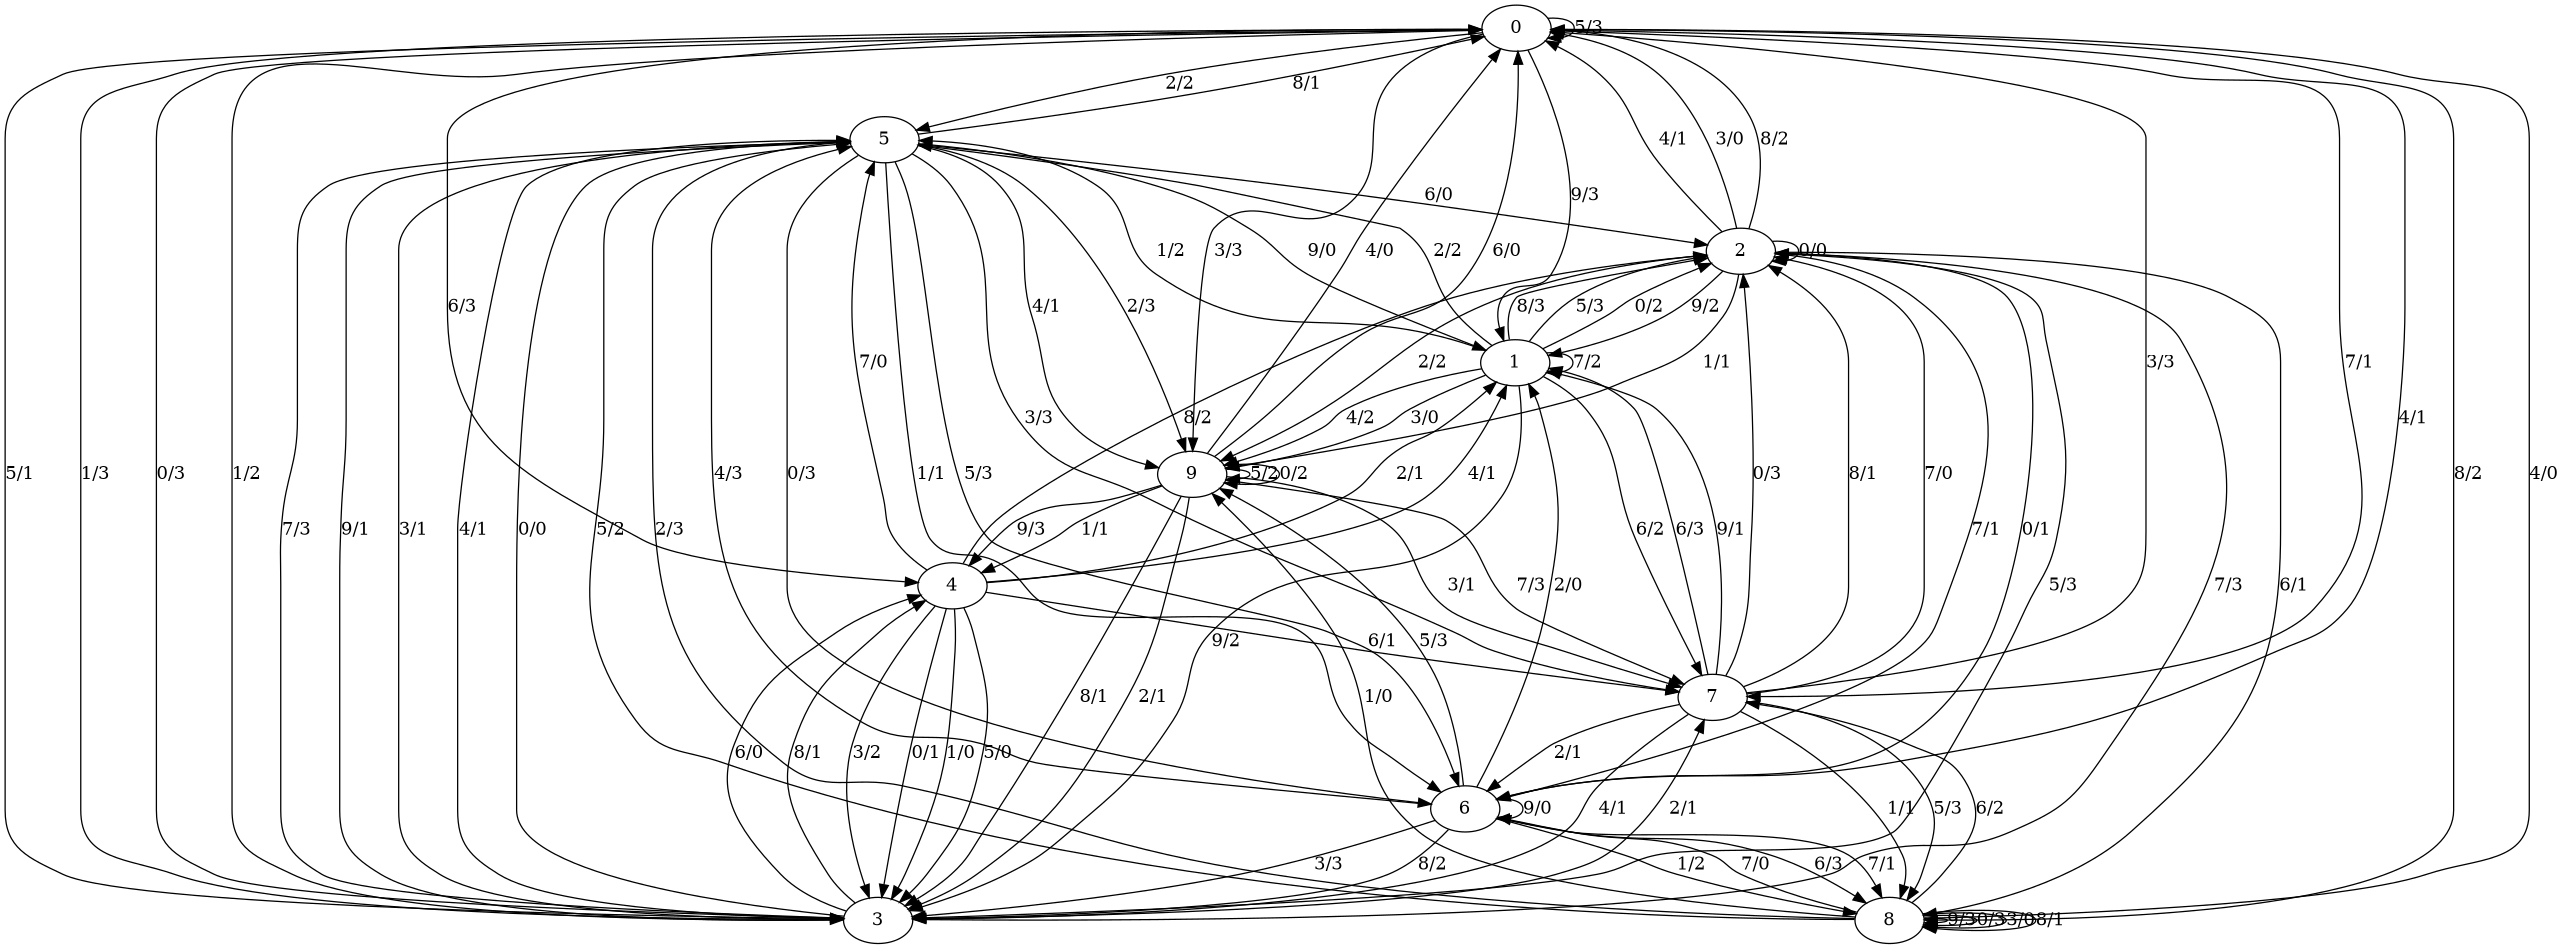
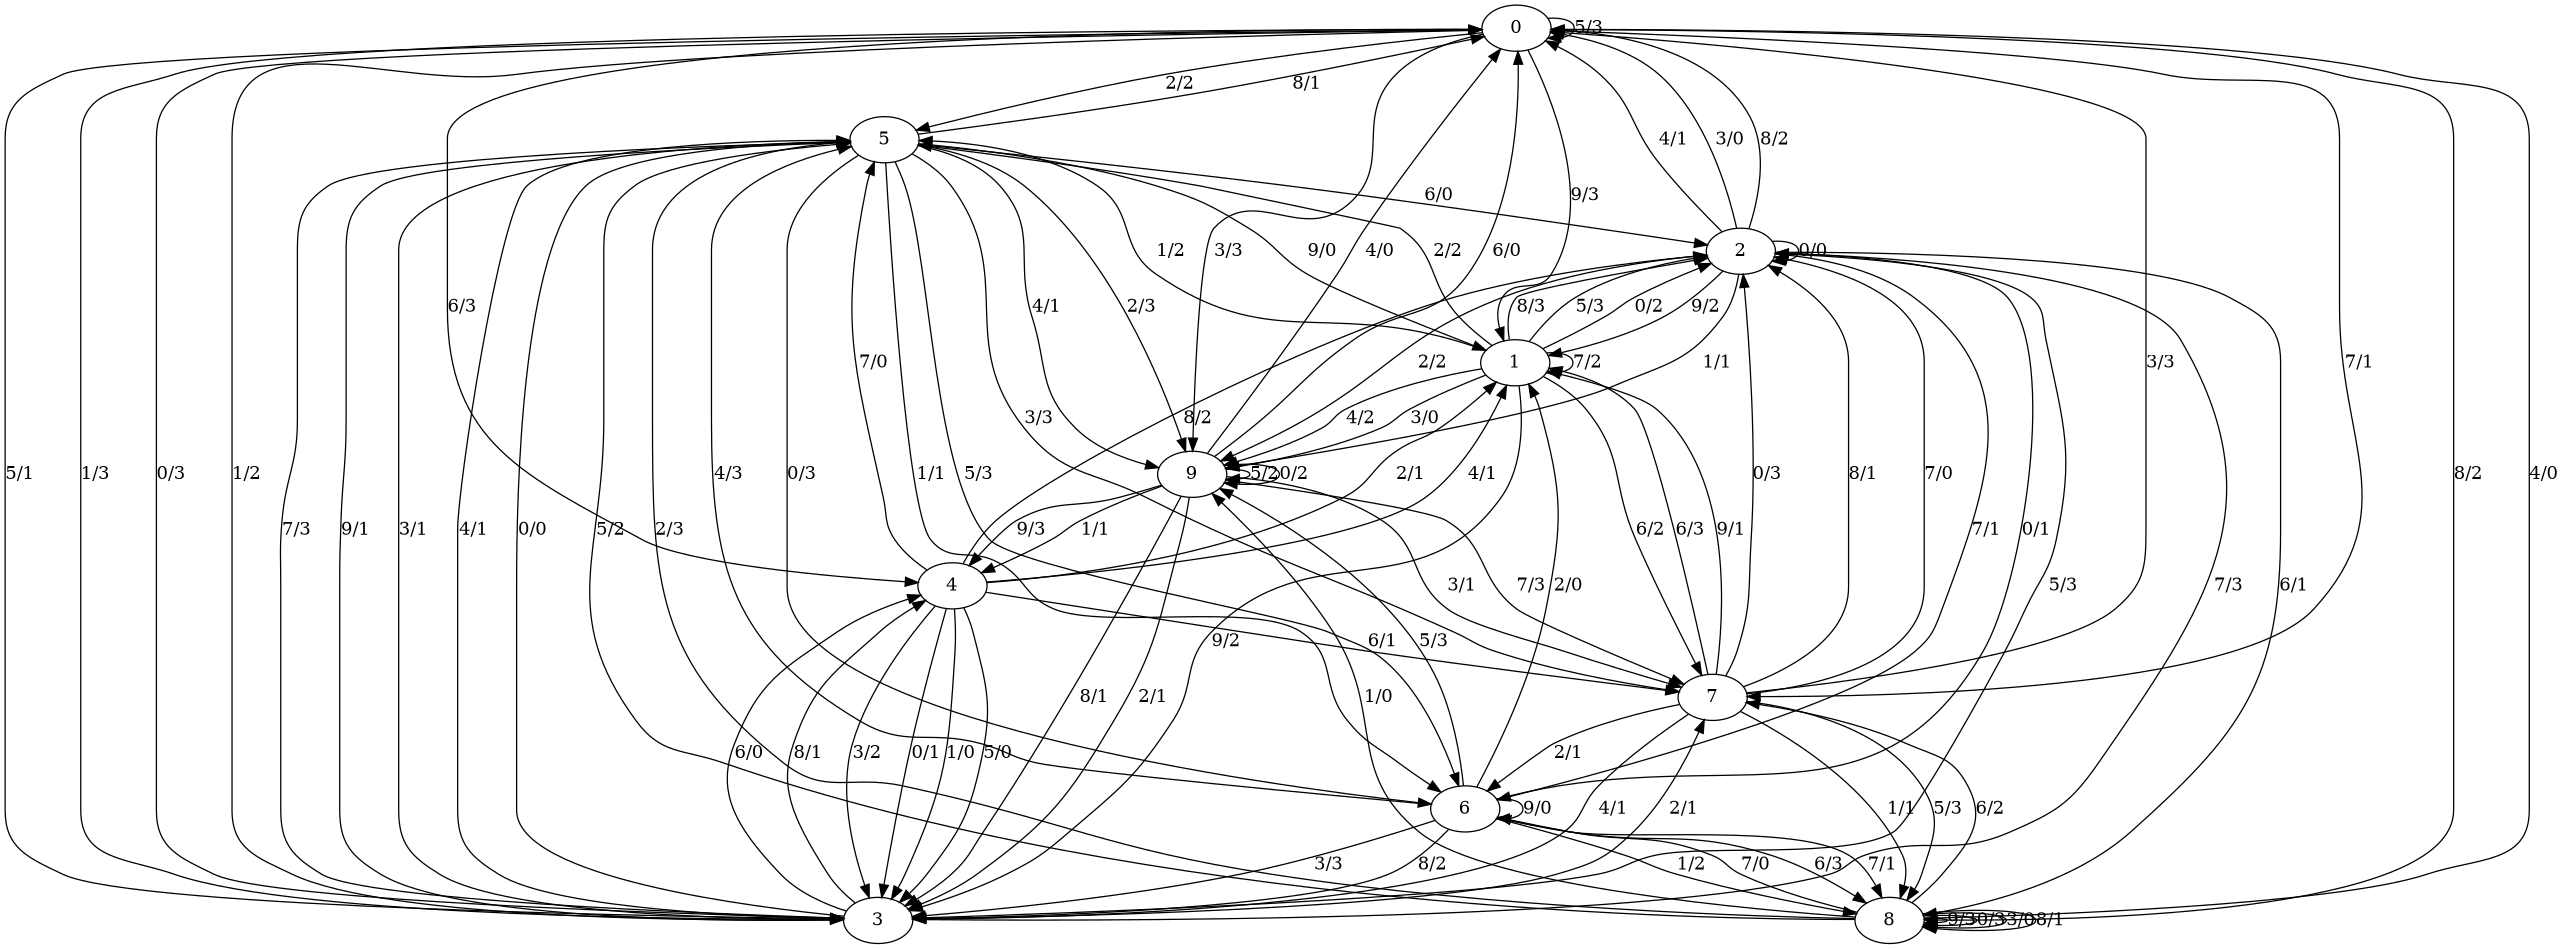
edge "0" -> "6": removed, label "4/1"
